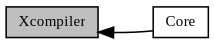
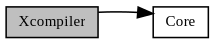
edge "Core" -> "Xcompiler": reversed
